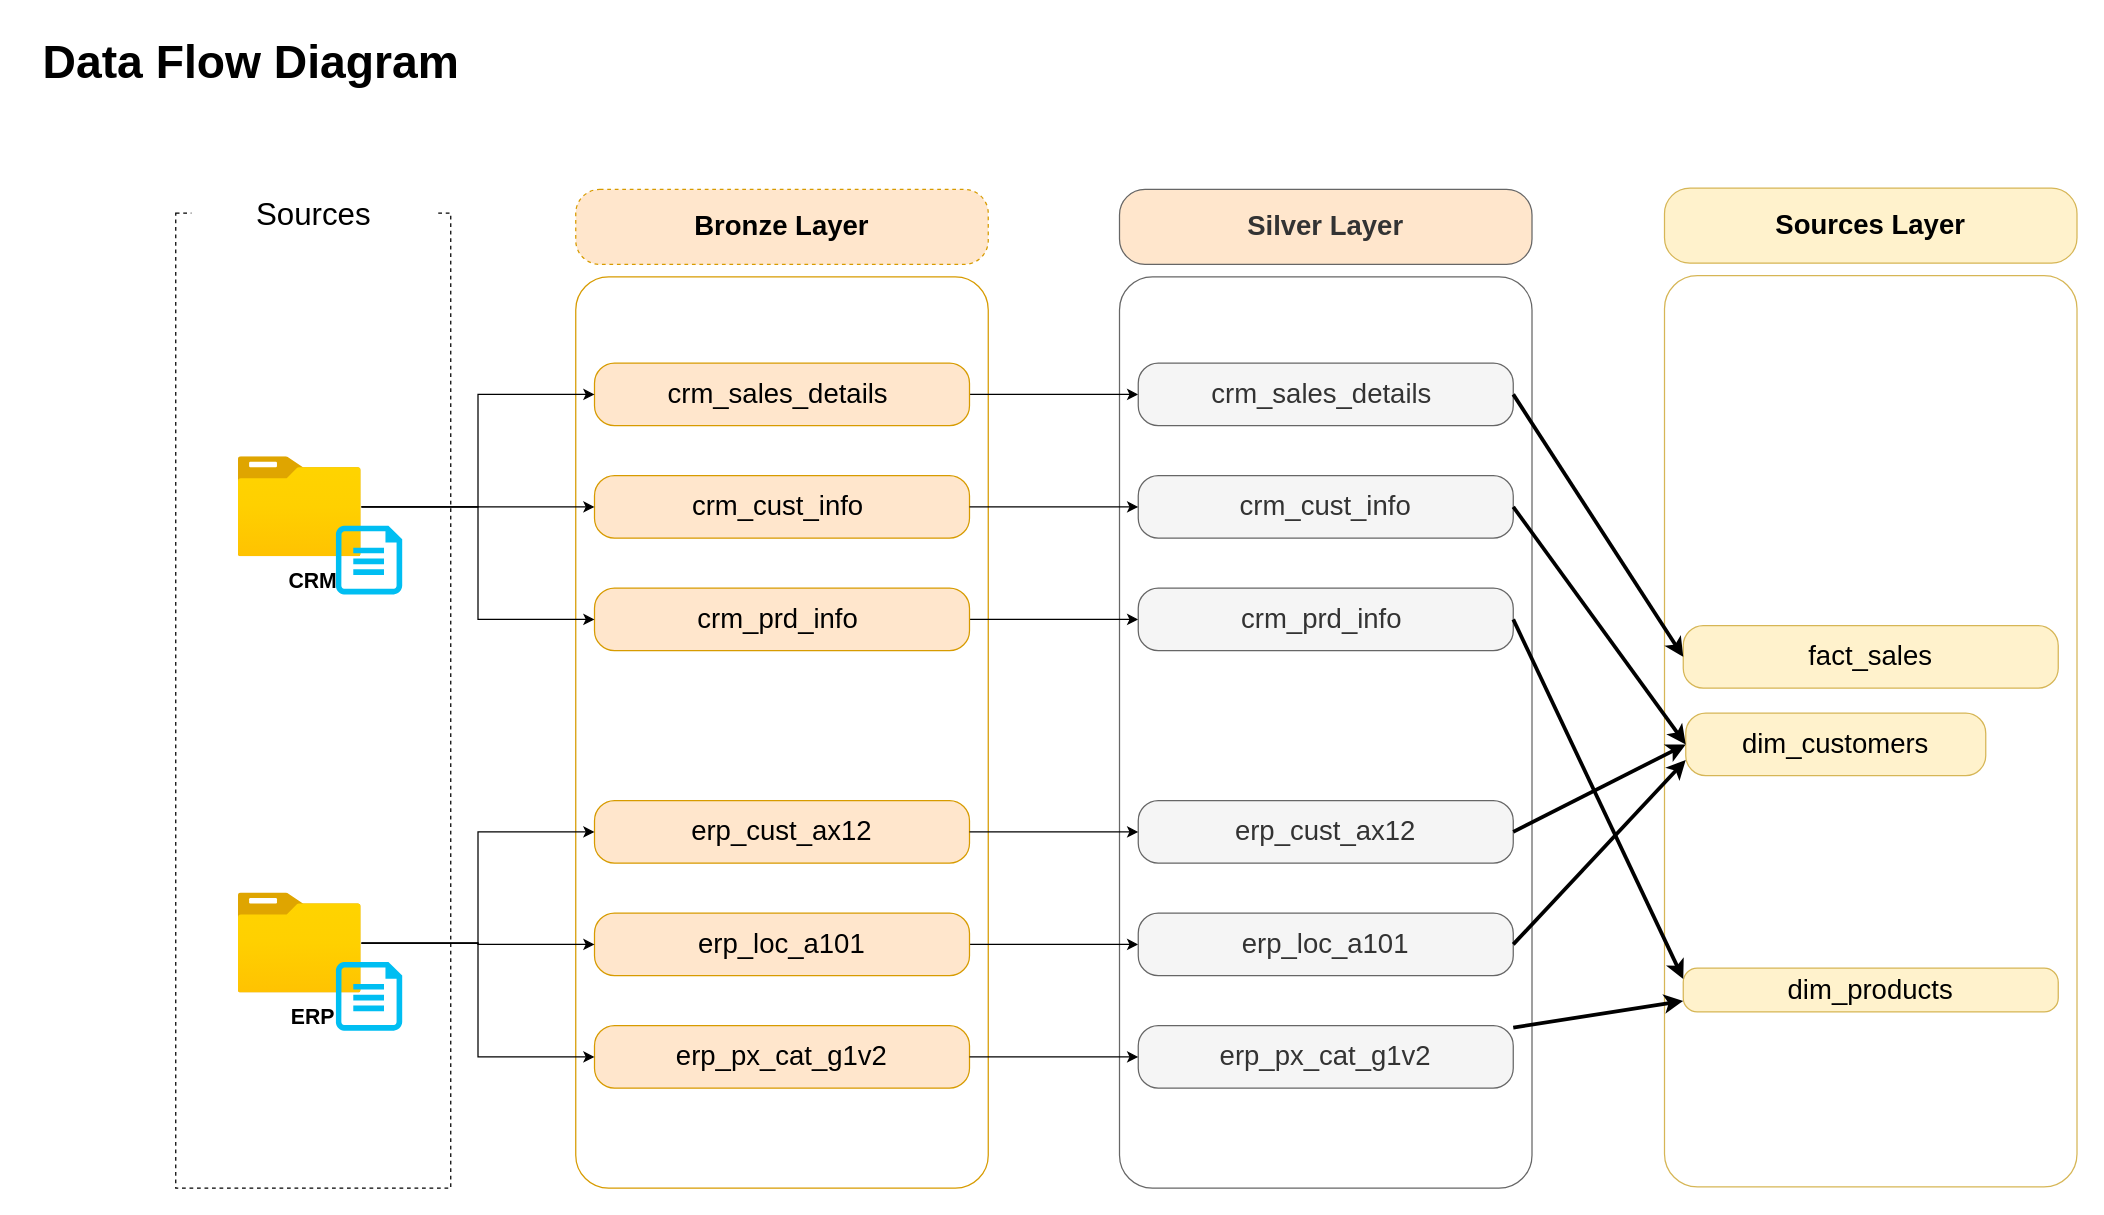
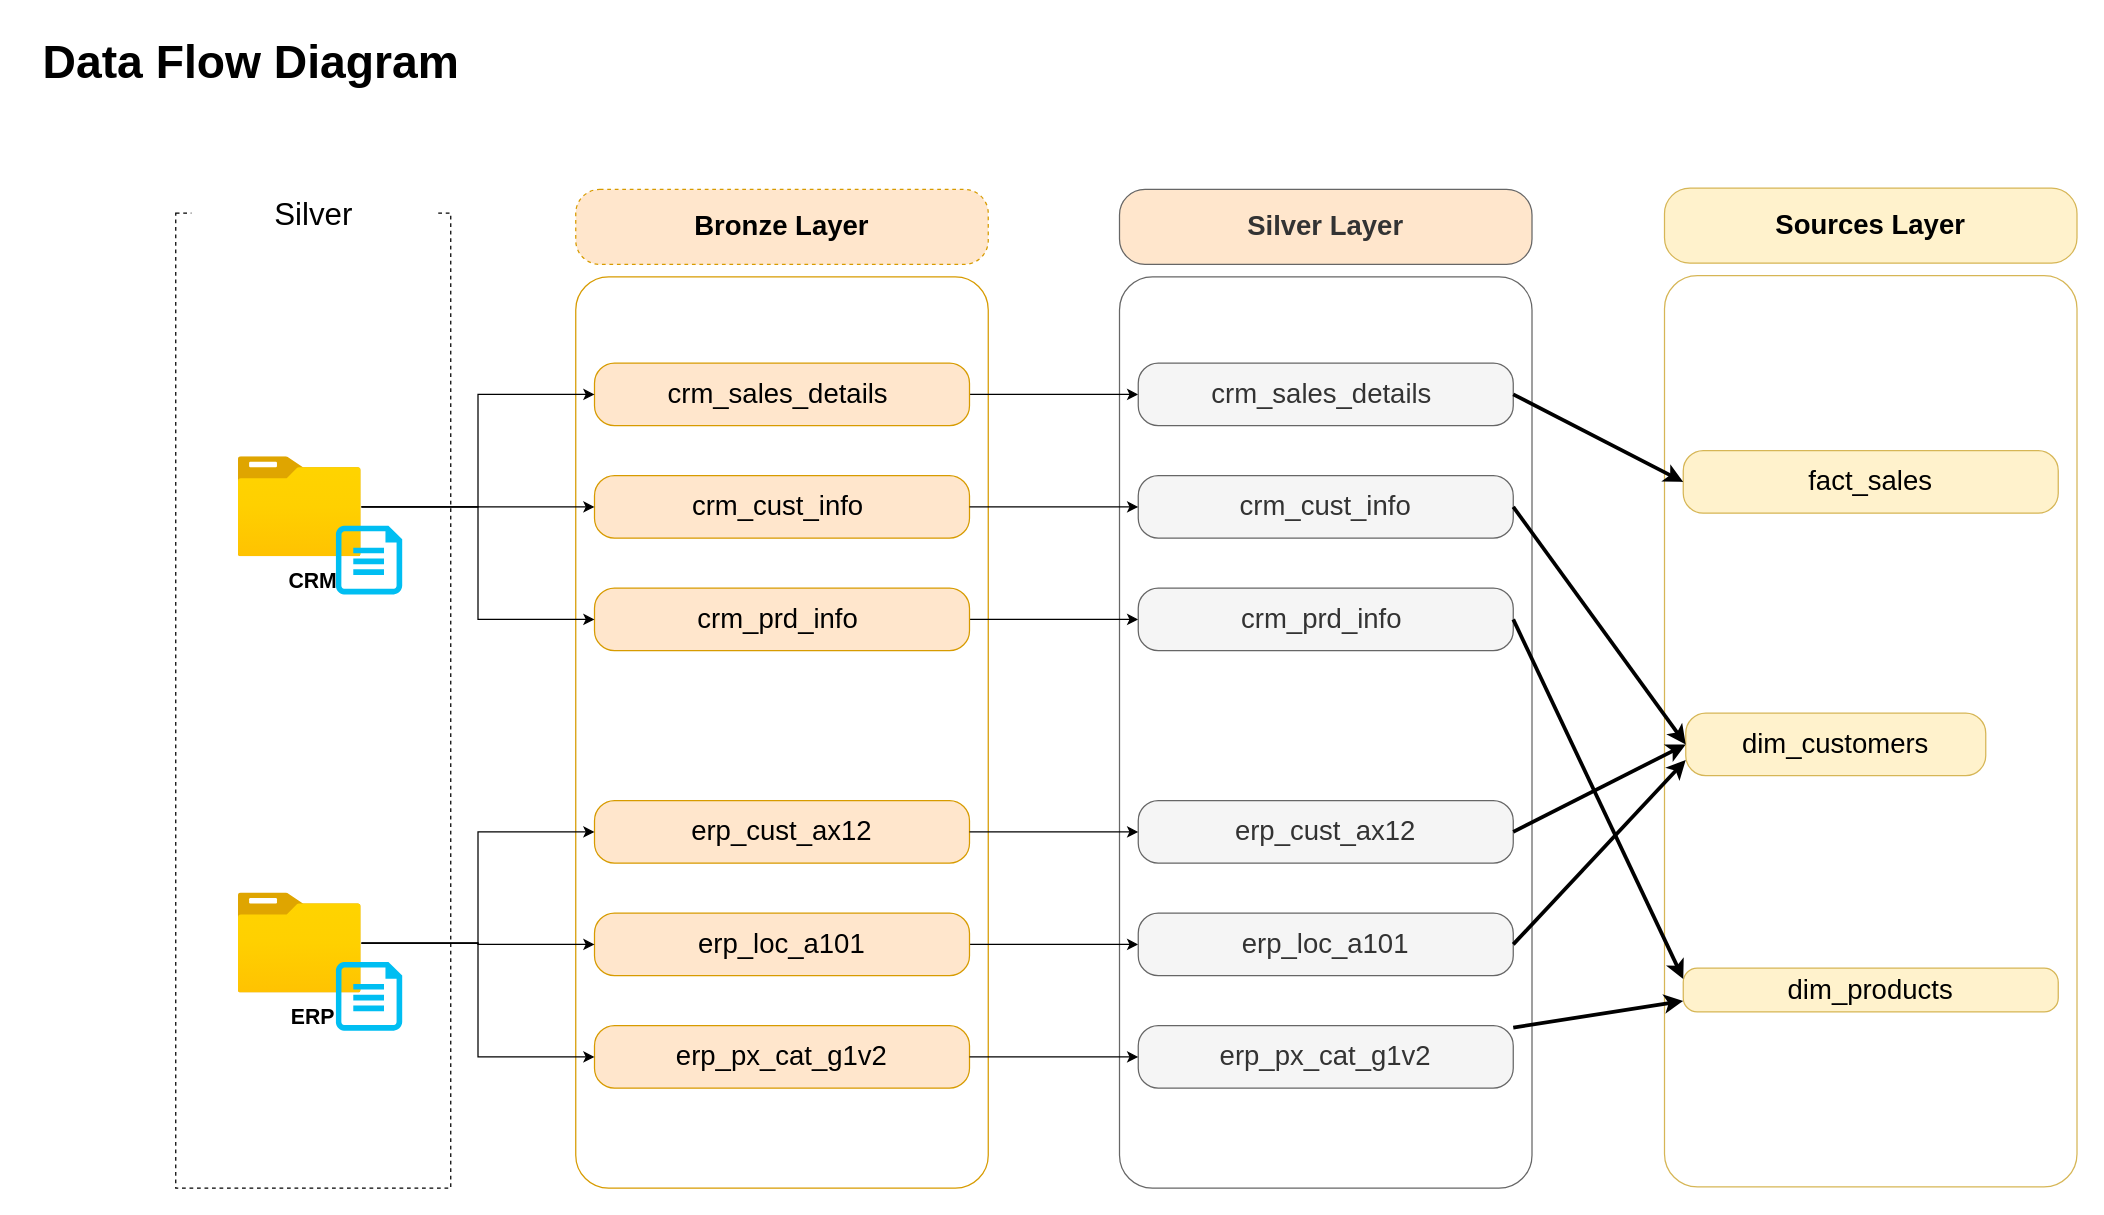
node "Sources": label "Sources" -> "Silver"
node "fact_sales": moved (1871, 657) -> (1871, 482)
